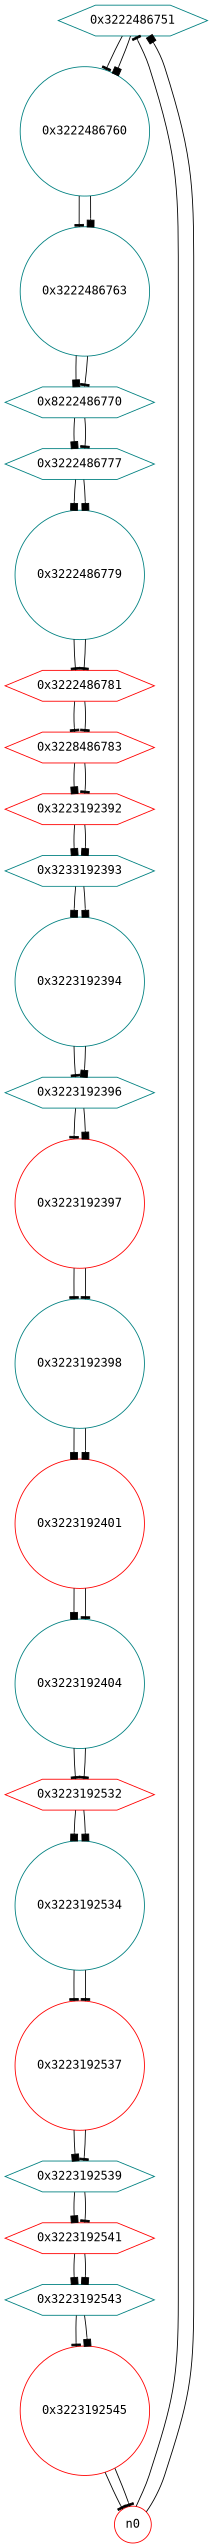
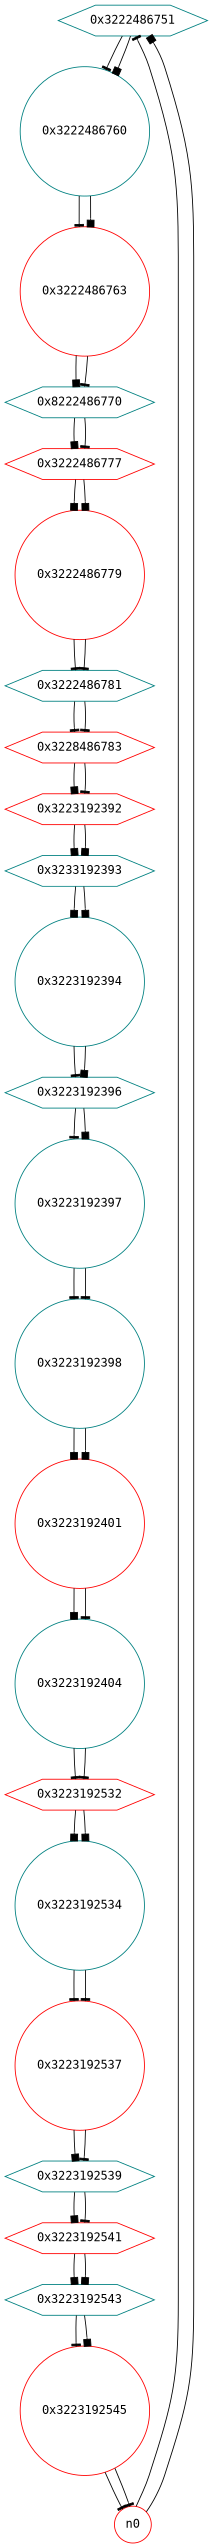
node "0x3222486763": color teal -> red
node "0x3222486777": color teal -> red
node "0x3222486779": color teal -> red
node "0x3222486781": color red -> teal
node "0x3223192397": color red -> teal
